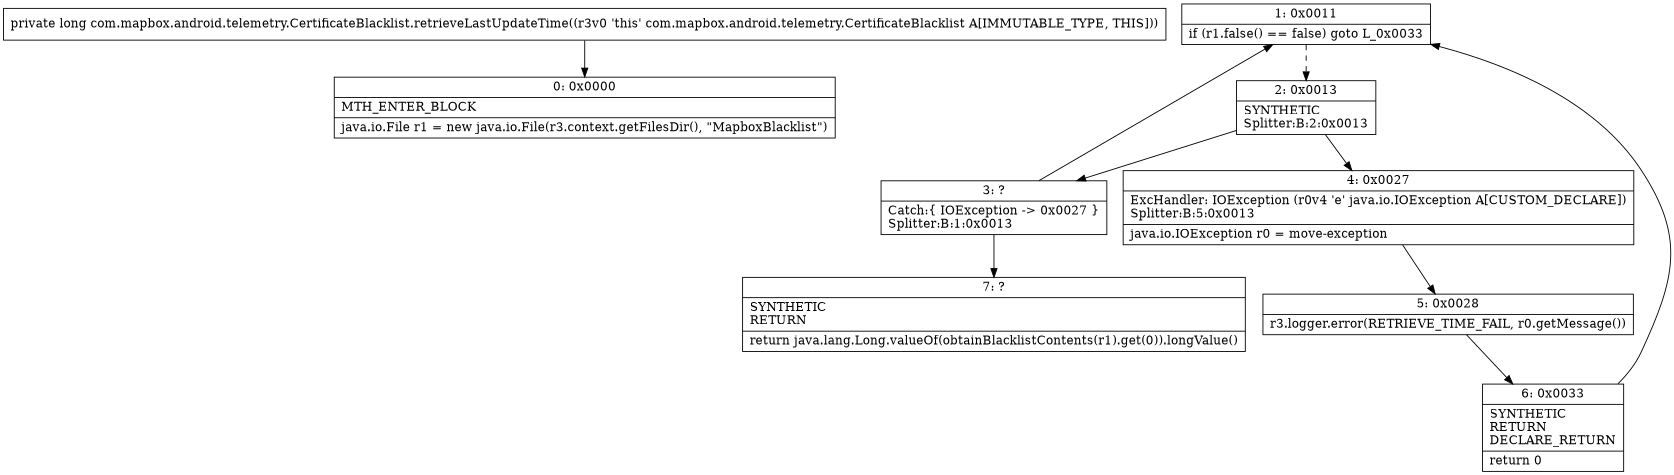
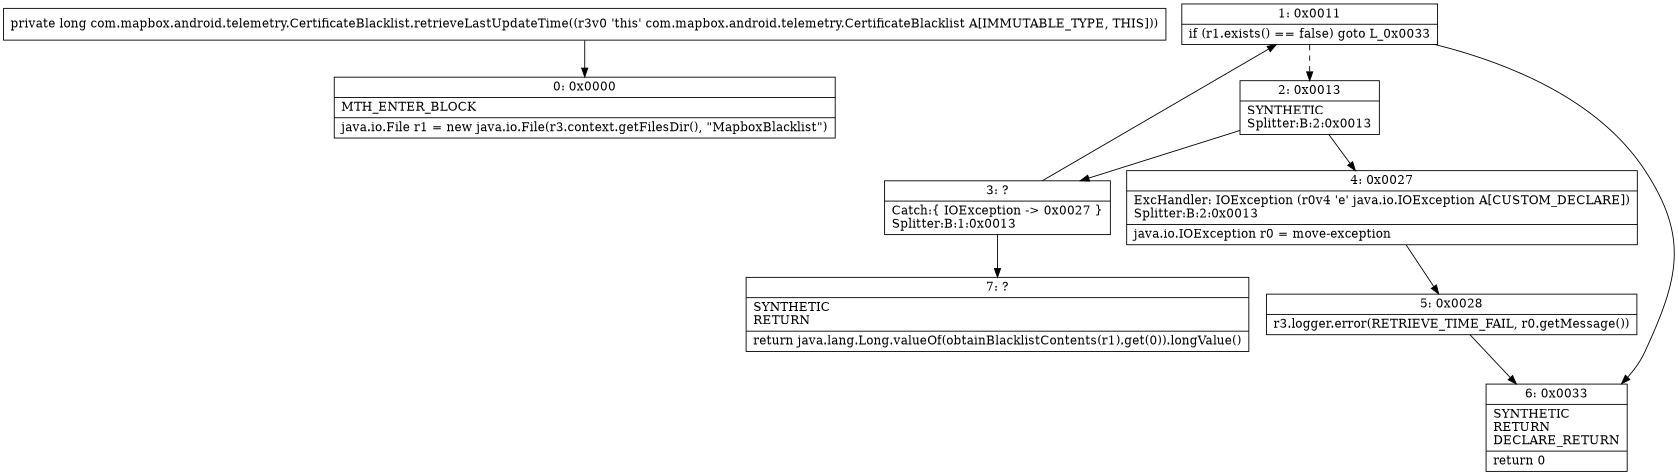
node "1: 0x0011": text "if (r1.false() == false) goto L_0x0033" -> "if (r1.exists() == false) goto L_0x0033"
edge "6: 0x0033" -> "1: 0x0011": reversed
node "4: 0x0027": text "Splitter:B:5:0x0013" -> "Splitter:B:2:0x0013"
